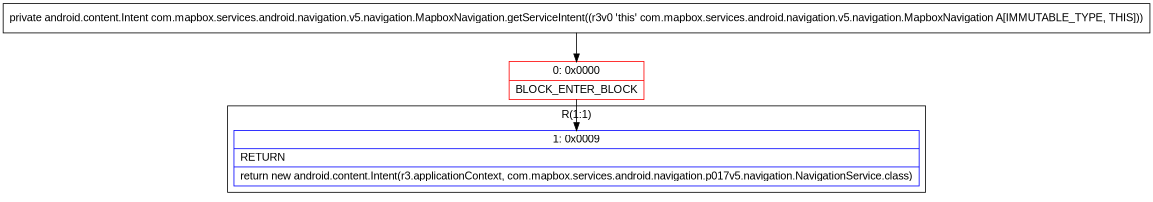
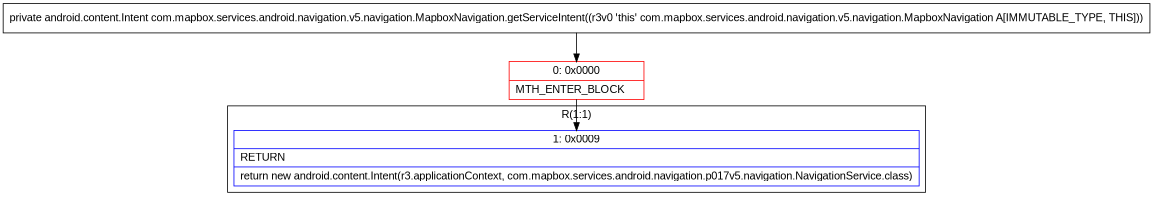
node "0: 0x0000": text "BLOCK_ENTER_BLOCK" -> "MTH_ENTER_BLOCK"
